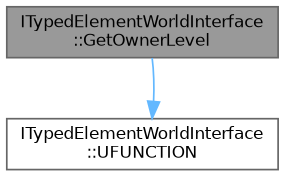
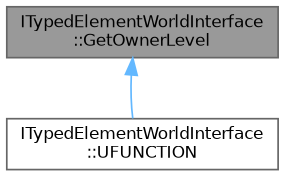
edge "ITypedElementWorldInterface ::GetOwnerLevel" -> "ITypedElementWorldInterface ::UFUNCTION": reversed
